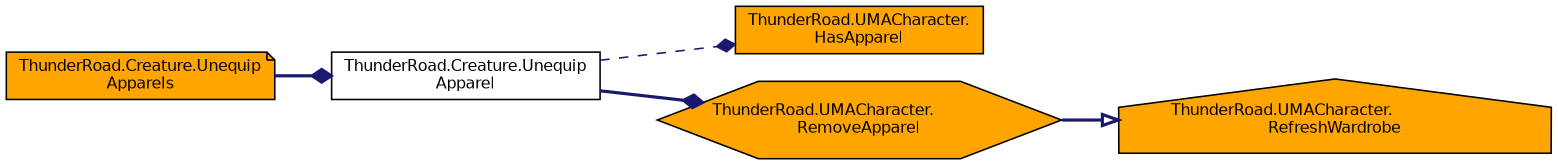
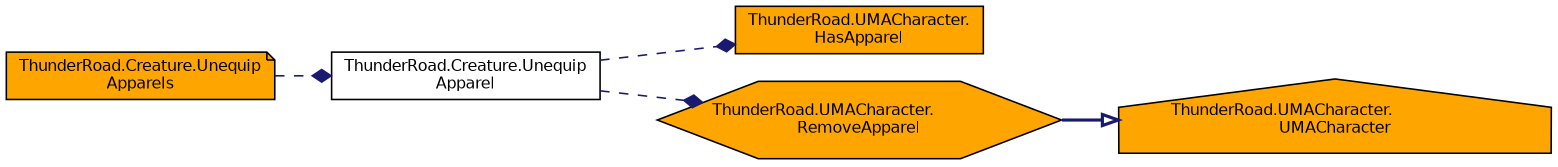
edge "ThunderRoad.Creature.Unequip Apparels" -> "ThunderRoad.Creature.Unequip Apparel": style bold -> dashed
edge "ThunderRoad.Creature.Unequip Apparel" -> "ThunderRoad.UMACharacter. RemoveApparel": style bold -> dashed
node "ThunderRoad.UMACharacter. RefreshWardrobe": label "ThunderRoad.UMACharacter. RefreshWardrobe" -> "ThunderRoad.UMACharacter. UMACharacter"
